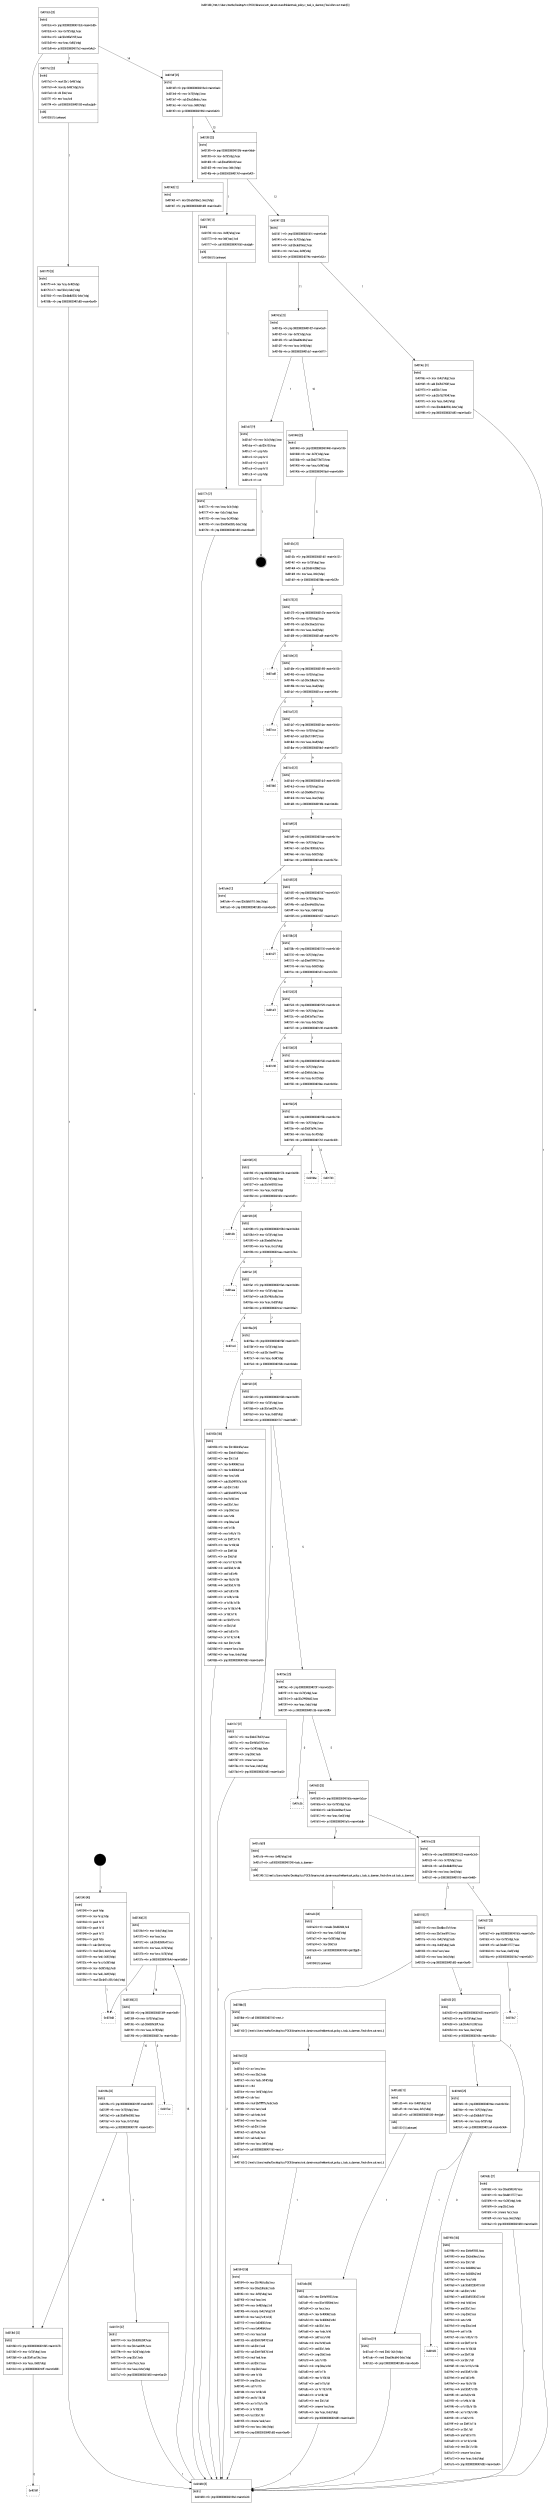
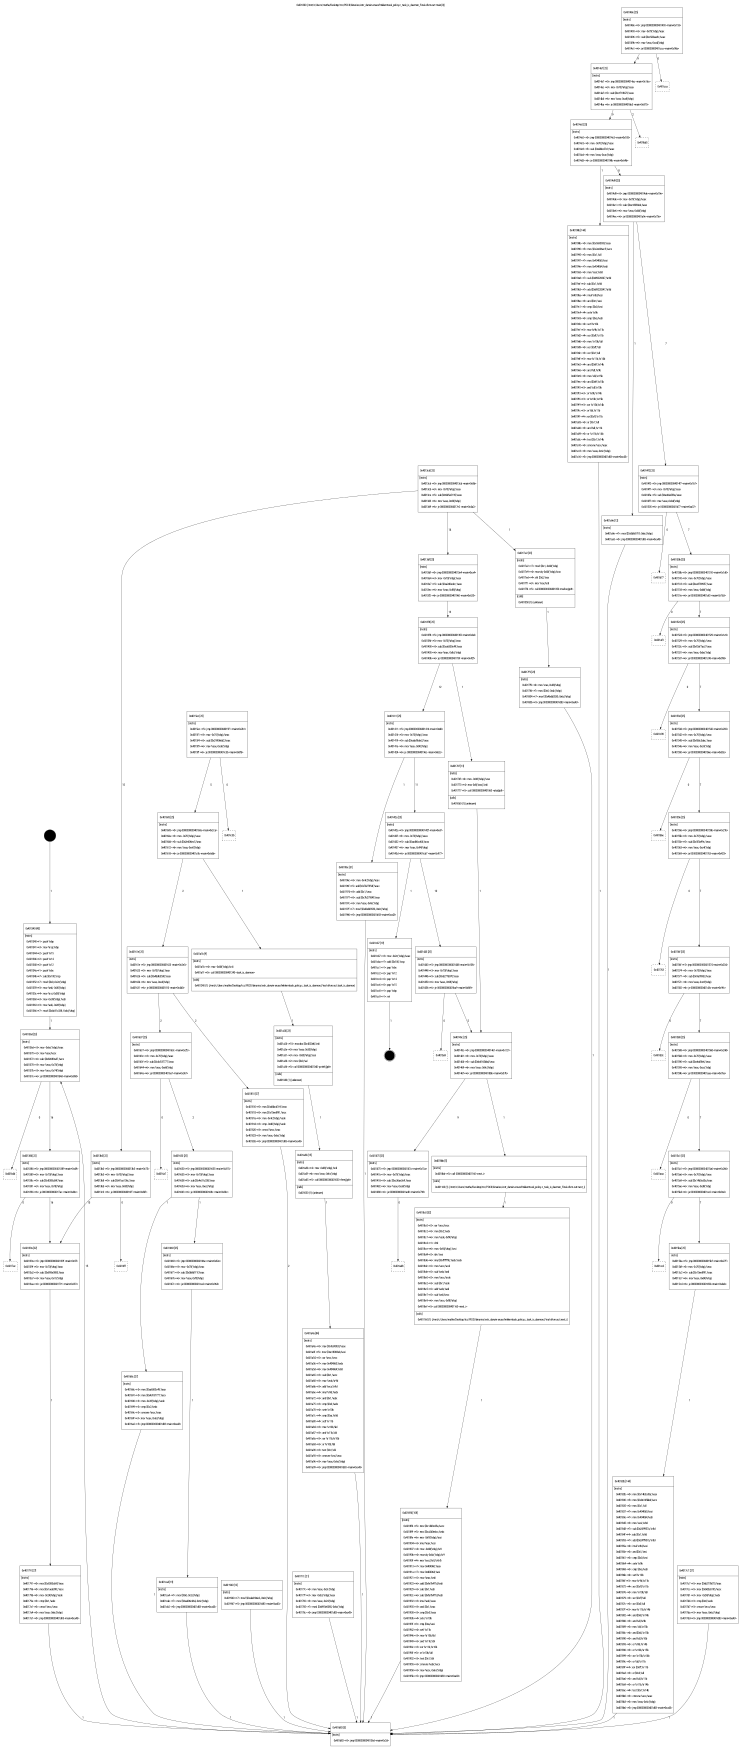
edge "0x4013df [25]" -> "0x401960 [12]": removed, label "1"
edge "0x4014c0 [25]" -> "0x40198b [144]": added, label "1"
edge "0x40176f [13]" -> "0x40177c [21]": now "0x40176f [13]" -> "0x40145c [25]"
edge "0x401475 [25]" -> "0x40148e [25]": removed, label "9"
node "0x401ba9": added
edge "0x40145c [25]" -> "0x4018bb [5]": added, label "1"
edge "0x401a24 [23]" -> "0x401a3b [15]": added, label "1"
edge "0x401556 [25]" -> "0x401b6e": now "0x40153d [25]" -> "0x401b6e"
edge "0x401a9e [12]" -> "0x401d83 [5]": added, label "1"
node "0x4015d3 [25]": removed
edge "0x401810 [27]" -> "0x401650 [25]": now "0x401637 [25]" -> "0x401650 [25]"
edge "0x401340 [45]" -> "0x401b4d": now "0x401340 [45]" -> "0x40136d [23]"
edge "0x40139a [22]" -> "0x4013b0 [22]": reversed
node "0x401682": removed
